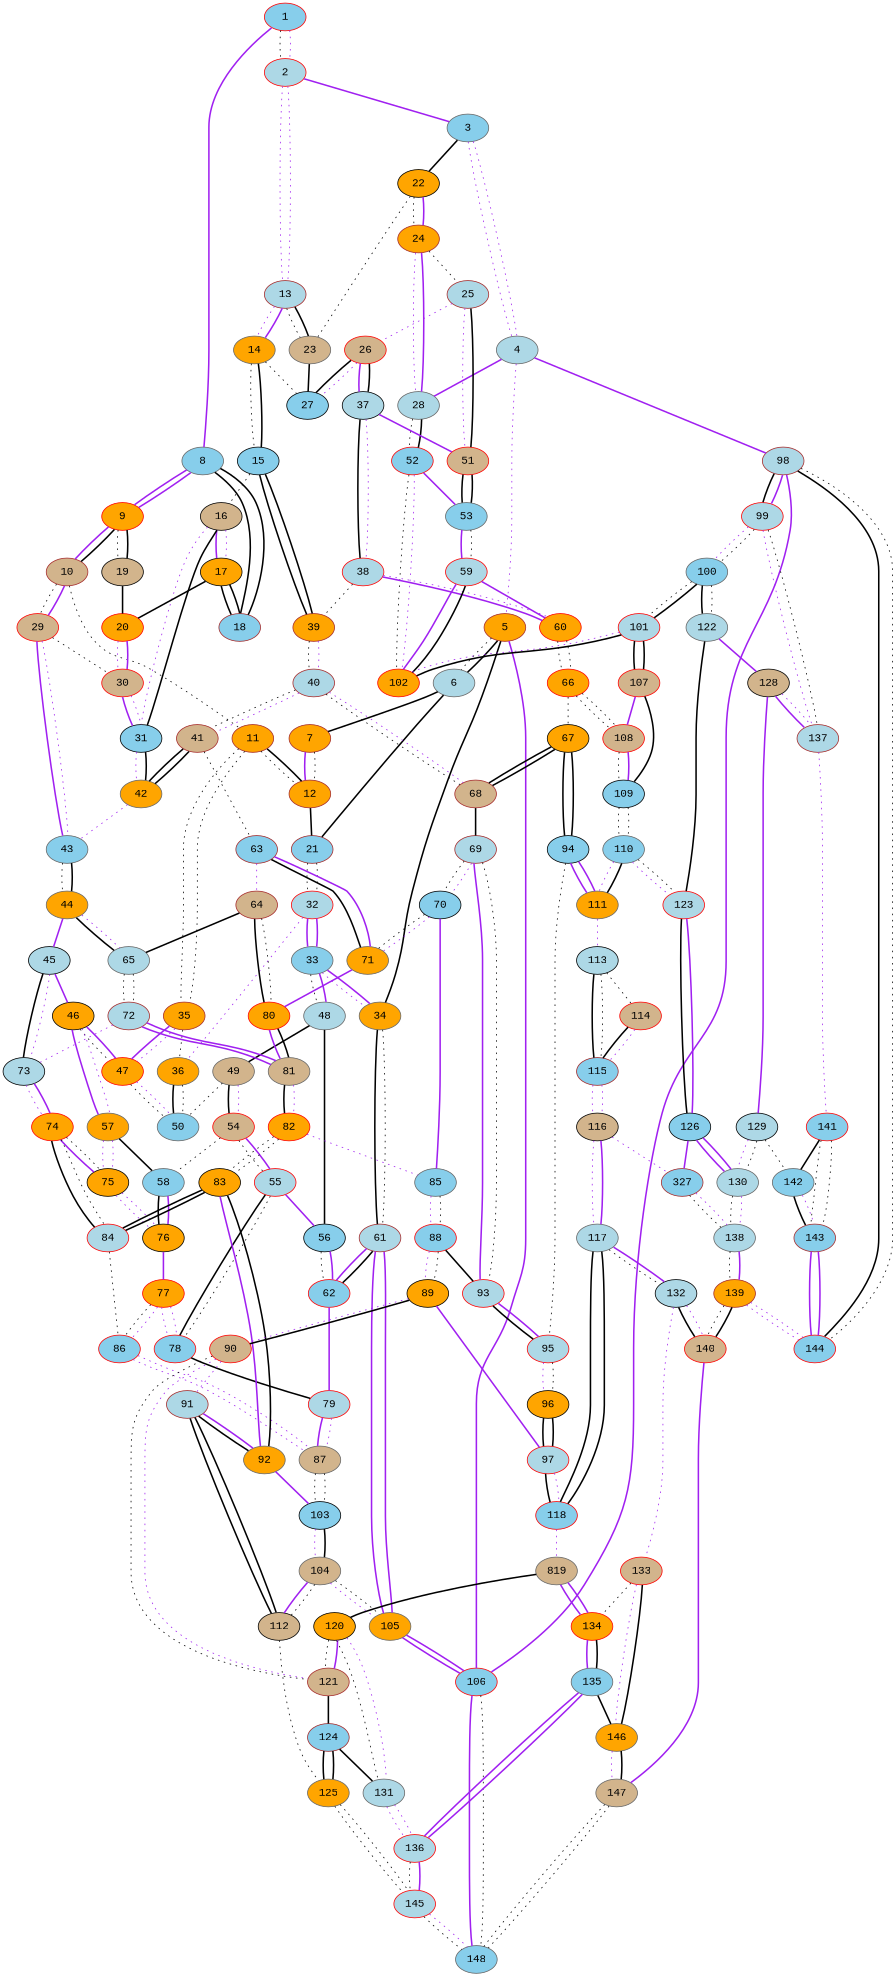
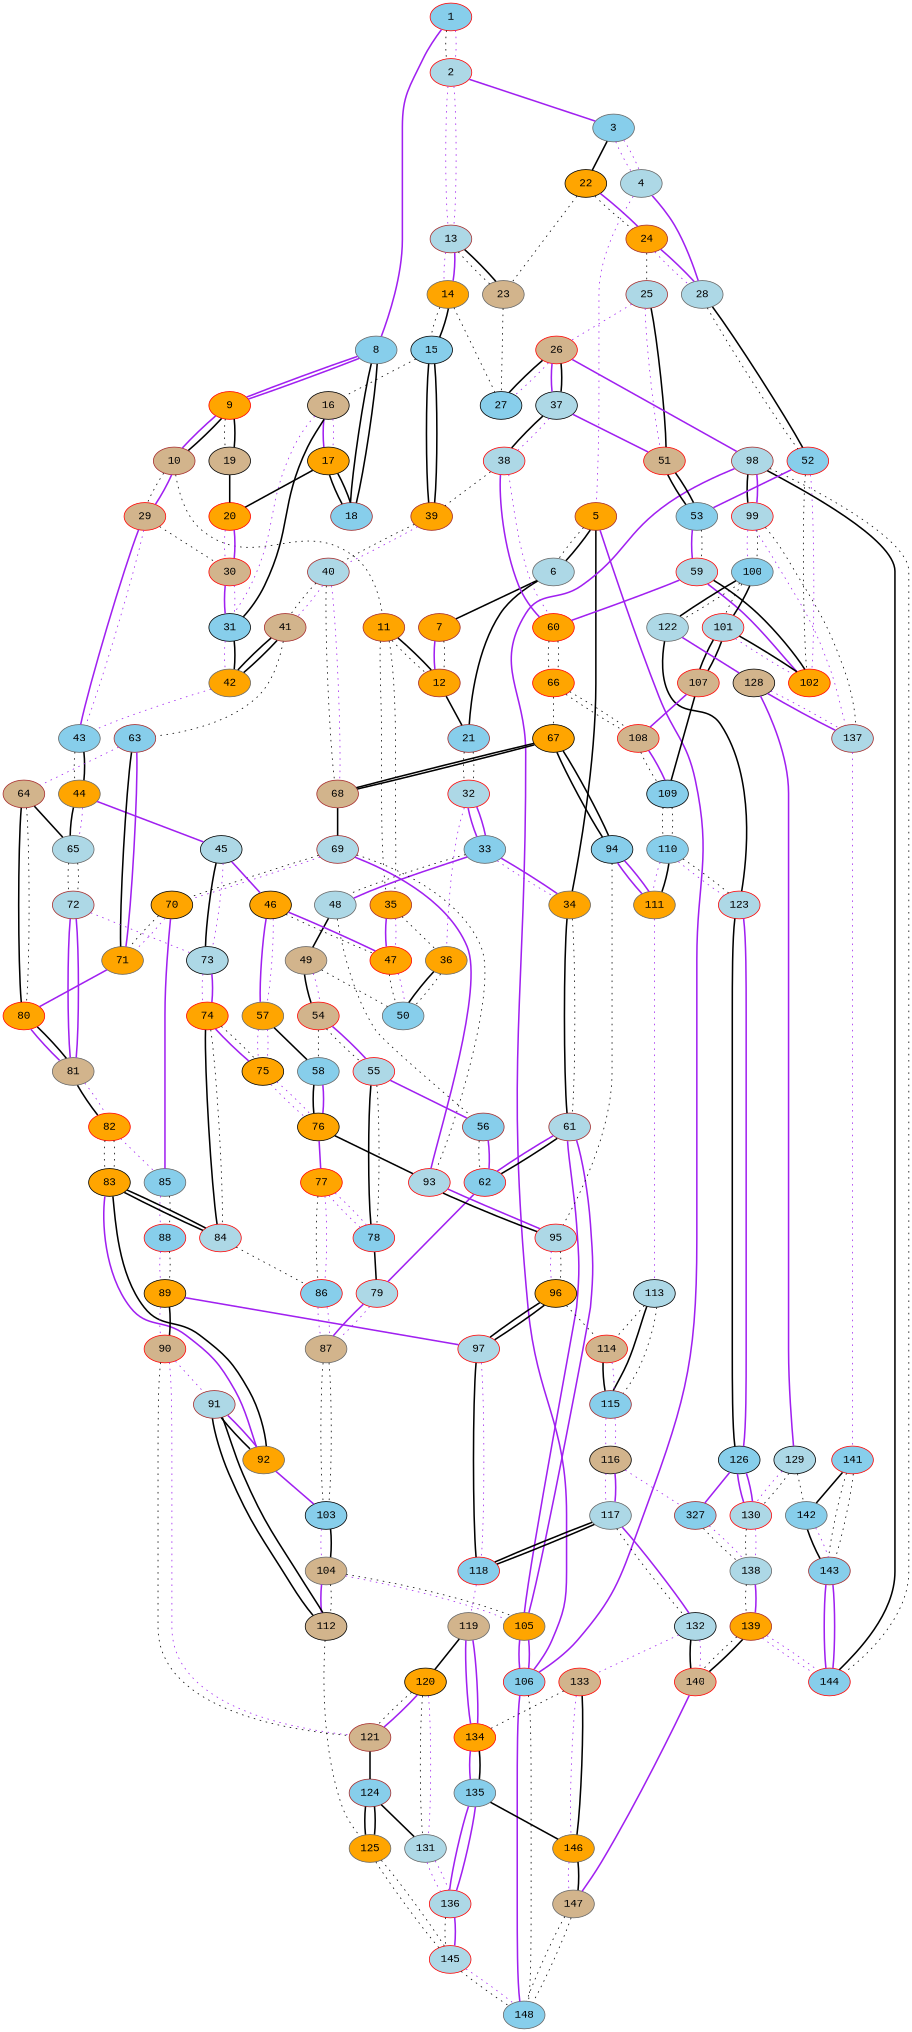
edge "23" -- "27": style bold -> dotted
edge "4" -- "98": now "26" -- "98"
node "70": fillcolor skyblue -> orange
edge "48" -- "56": style bold -> dotted
node "130": color gray40 -> red
node "56": color black -> brown
edge "88" -- "93": now "76" -- "93"
edge "96" -- "114": added
node "819": label "819" -> "119"
